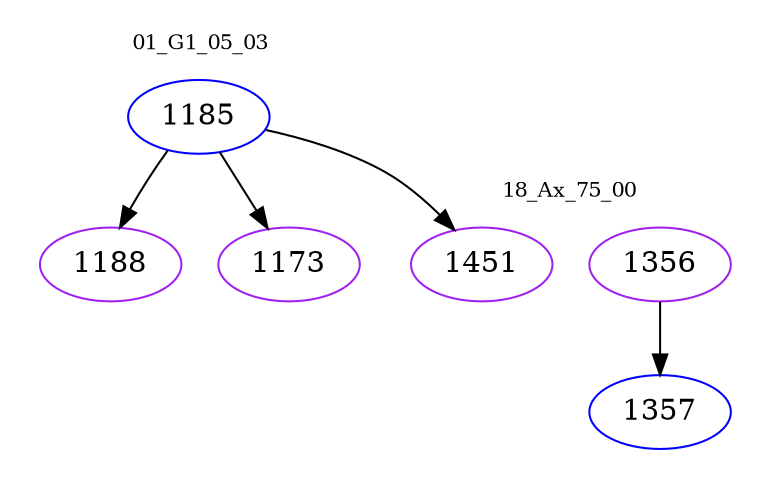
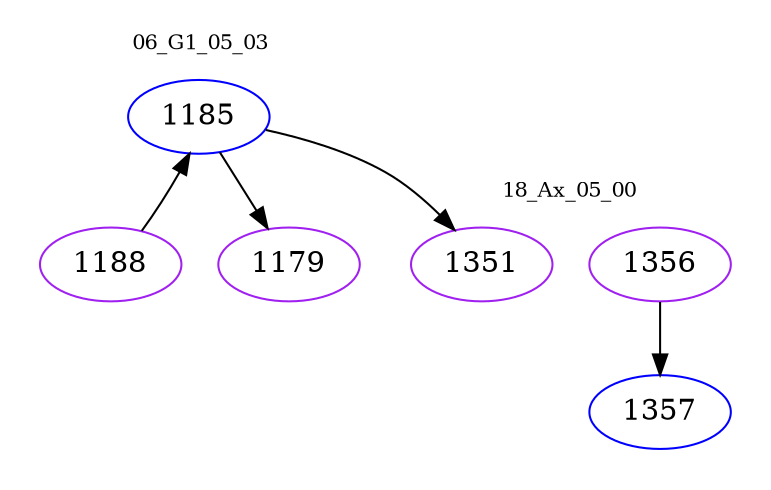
cluster "01_G1_05_03": label "01_G1_05_03" -> "06_G1_05_03"
edge "1185" -> "1188": reversed
cluster "18_Ax_75_00": label "18_Ax_75_00" -> "18_Ax_05_00"
node "1173": label "1173" -> "1179"
node "1451": label "1451" -> "1351"
